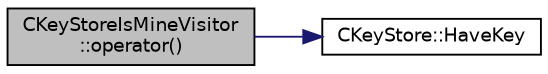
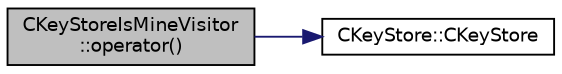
node "CKeyStore::HaveKey": label "CKeyStore::HaveKey" -> "CKeyStore::CKeyStore"
